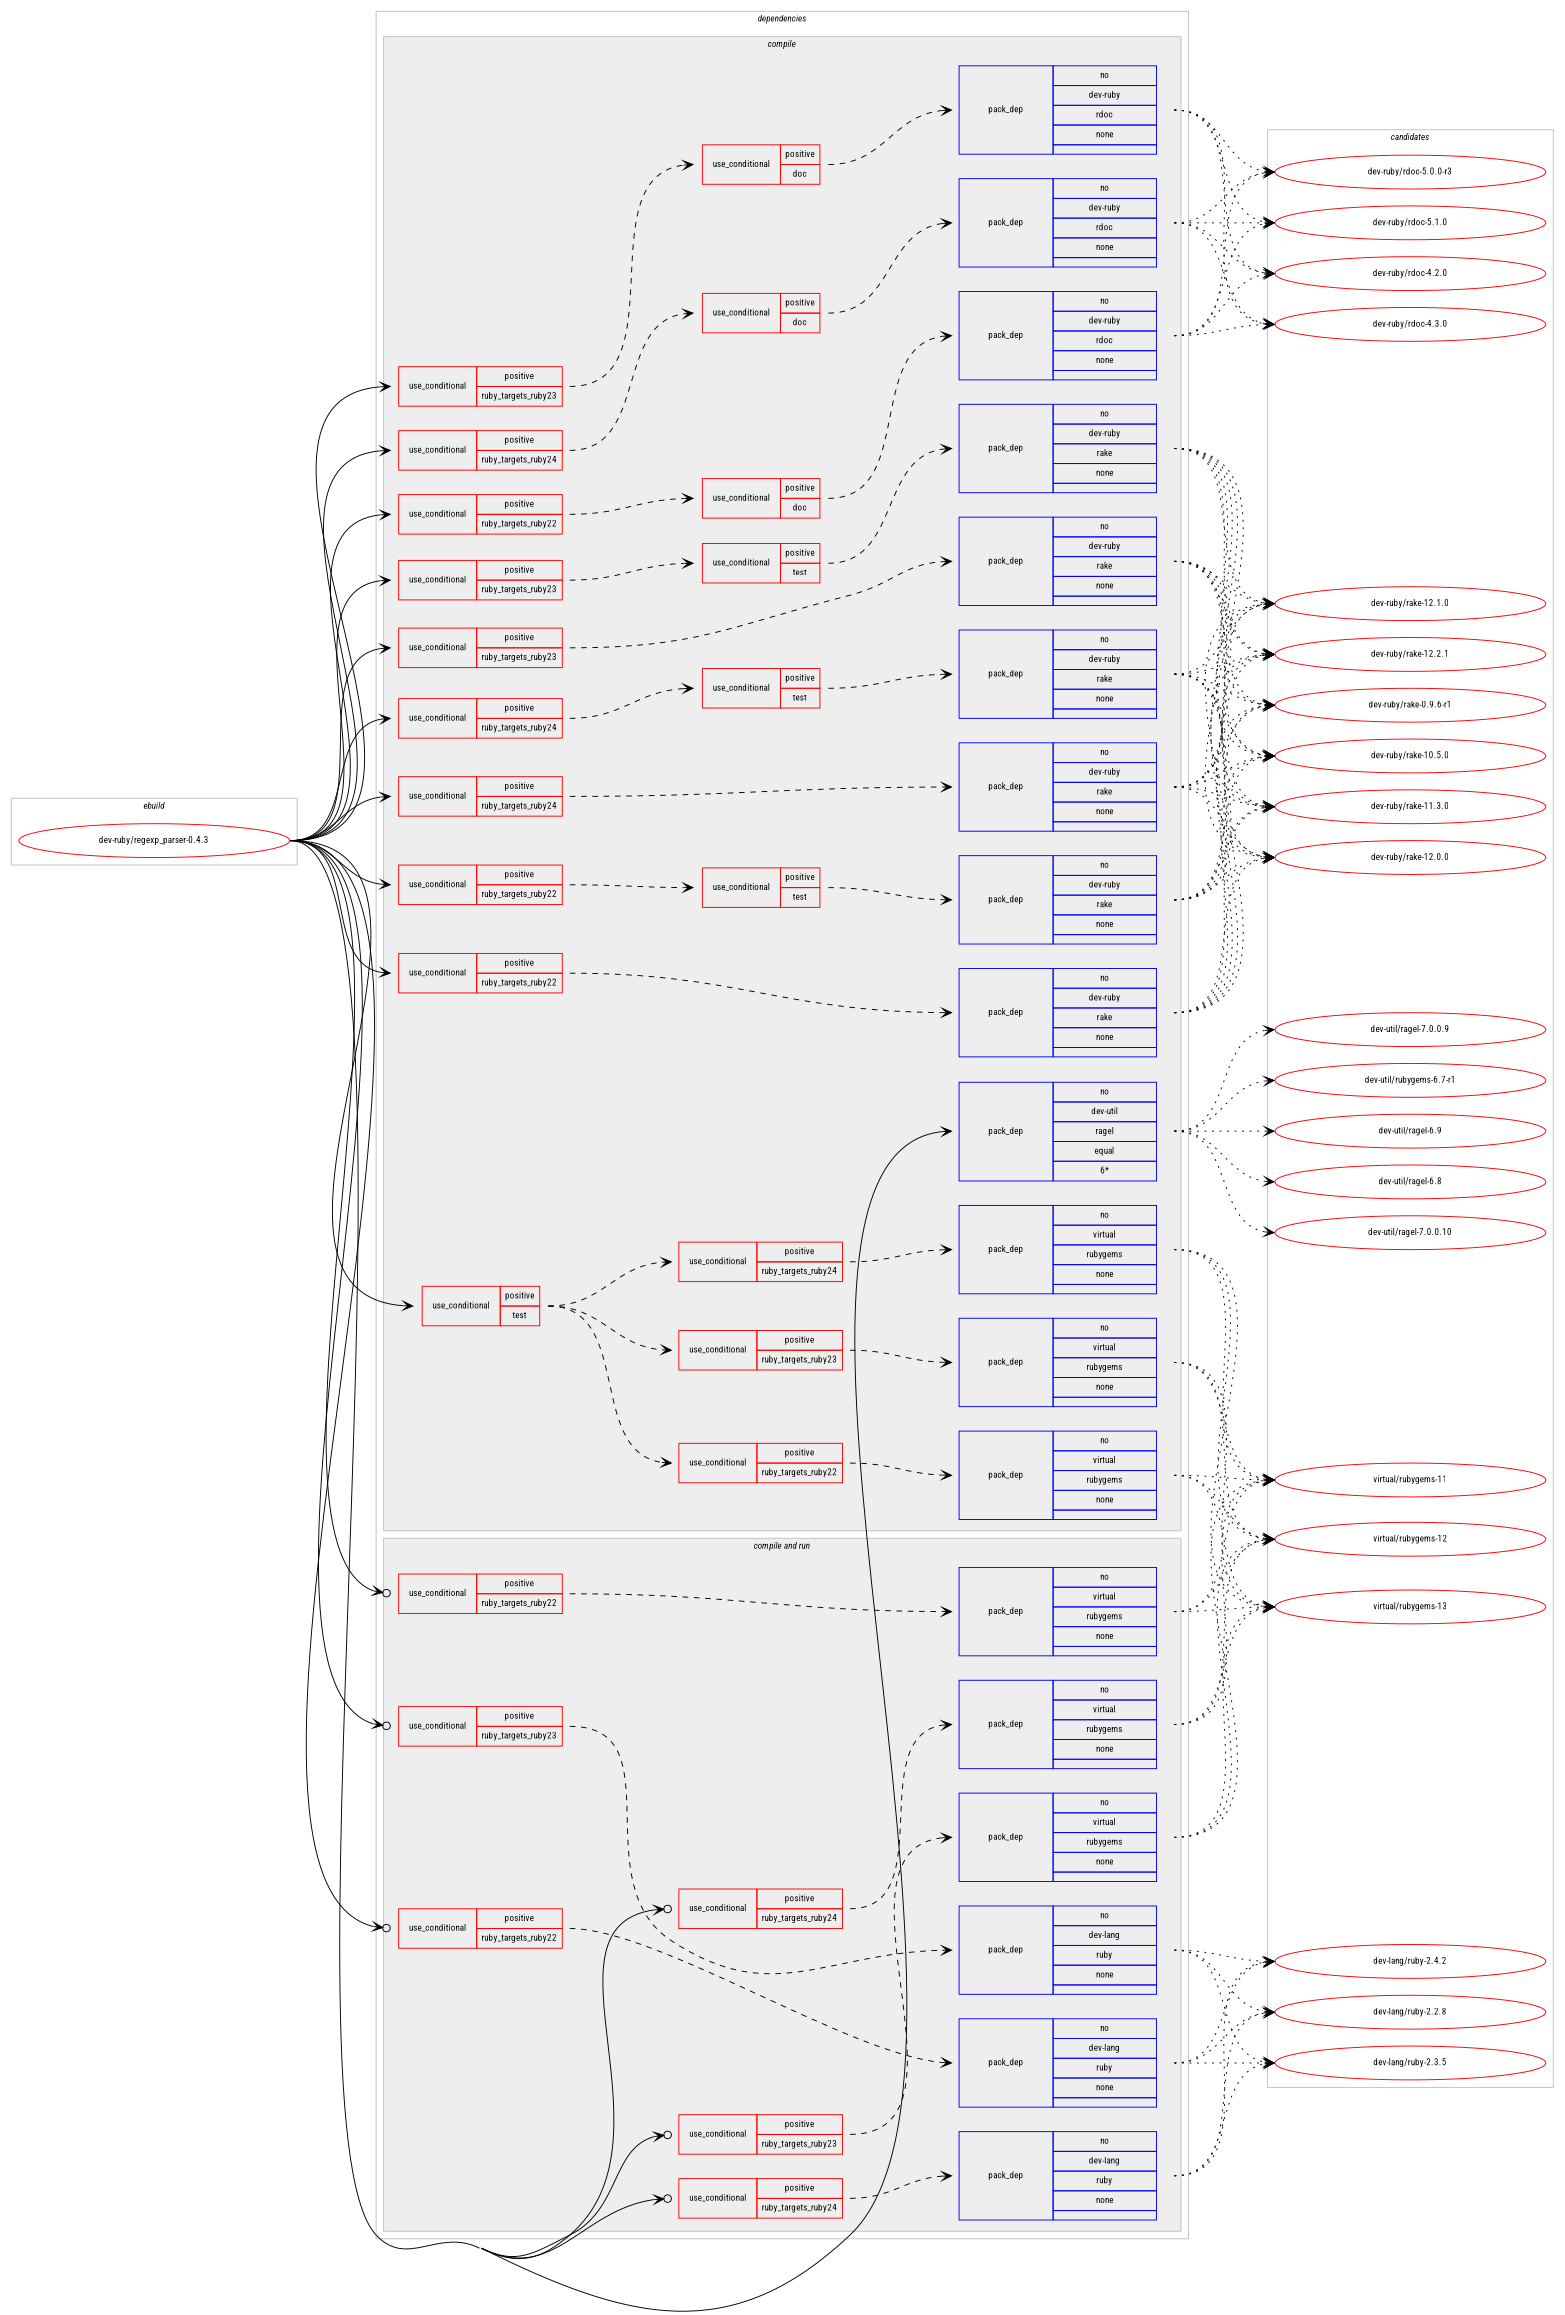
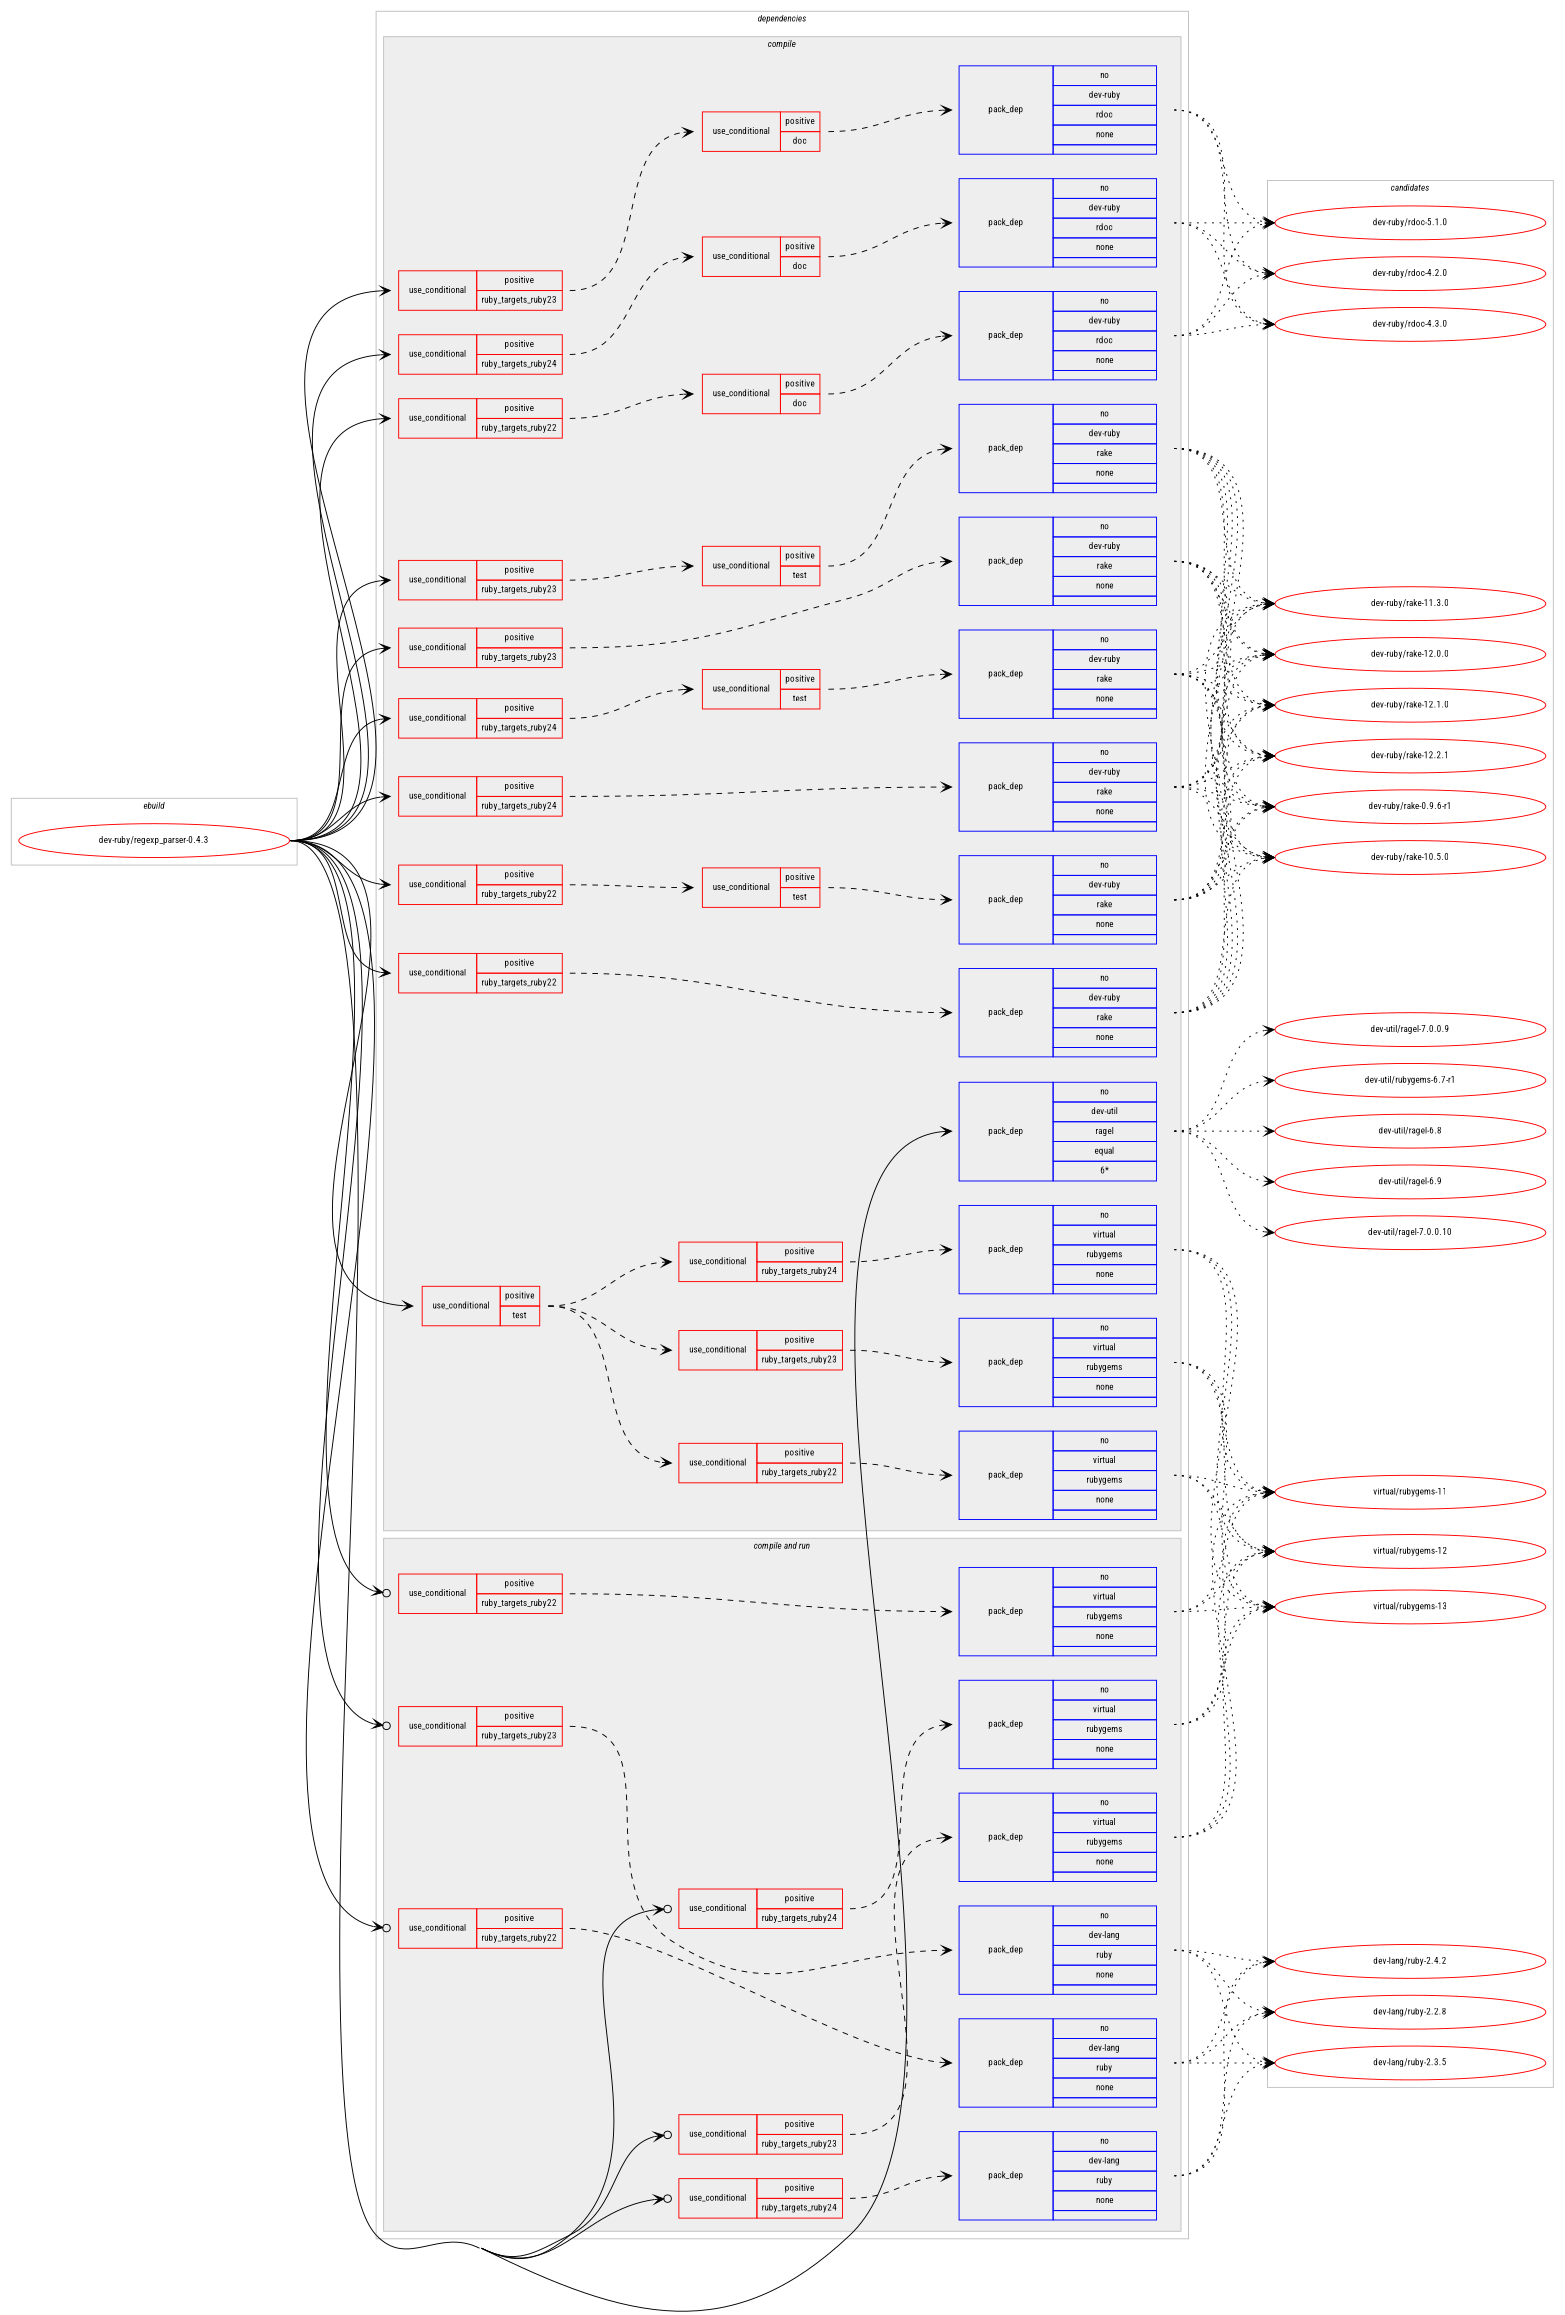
node "dev-ruby/rdoc-5.0.0-r3": removed
